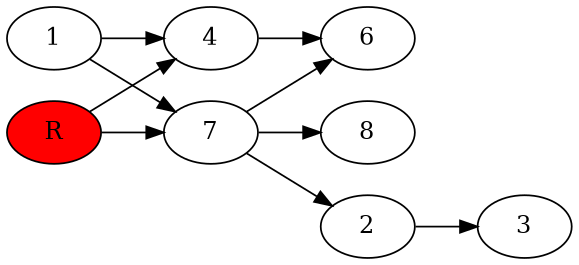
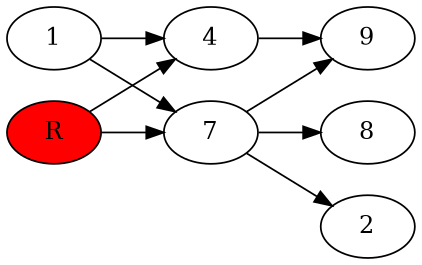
node "6": label "6" -> "9"
node "3": removed
